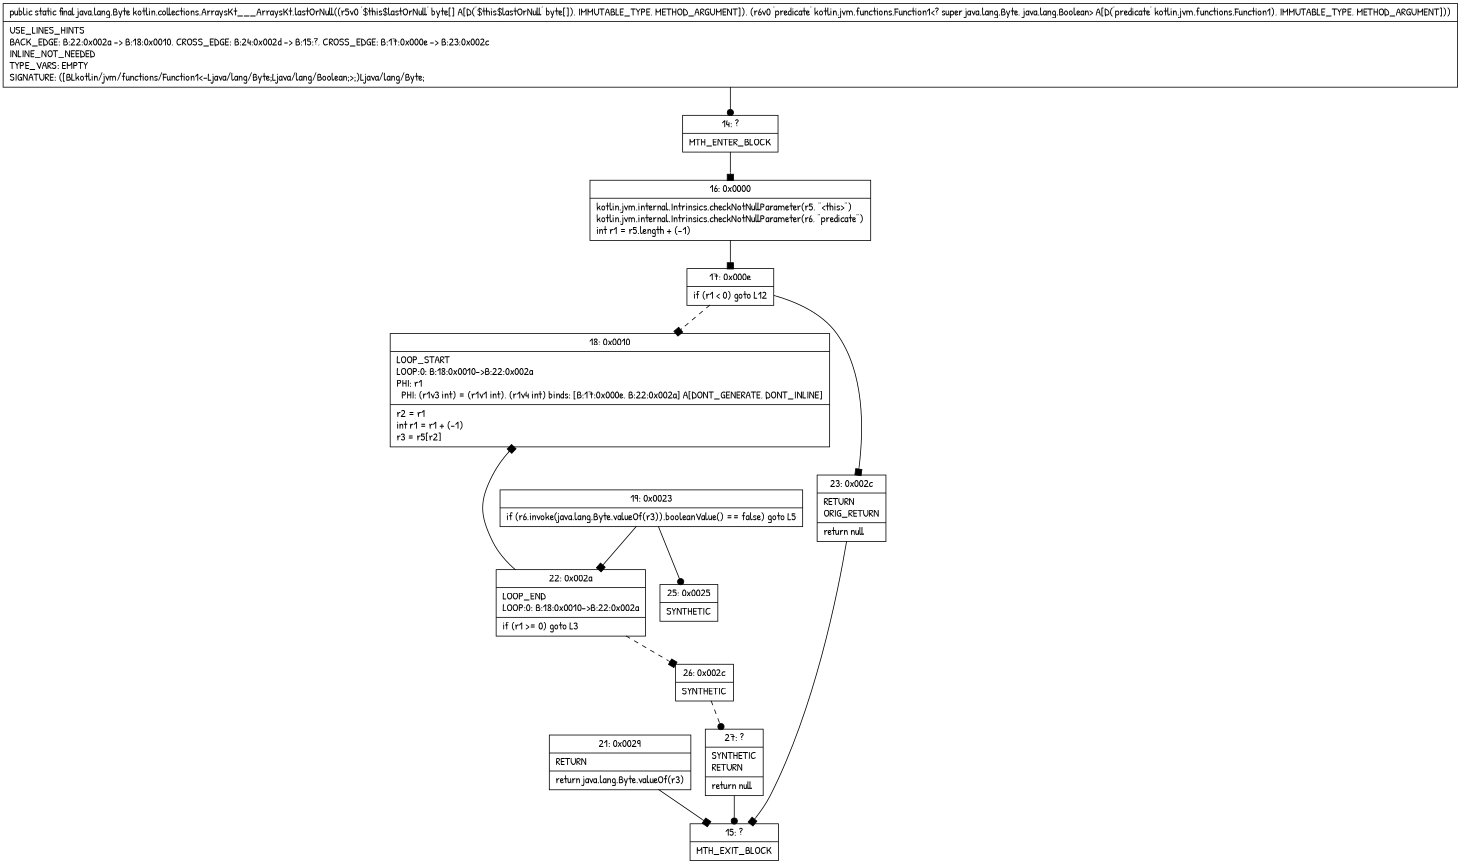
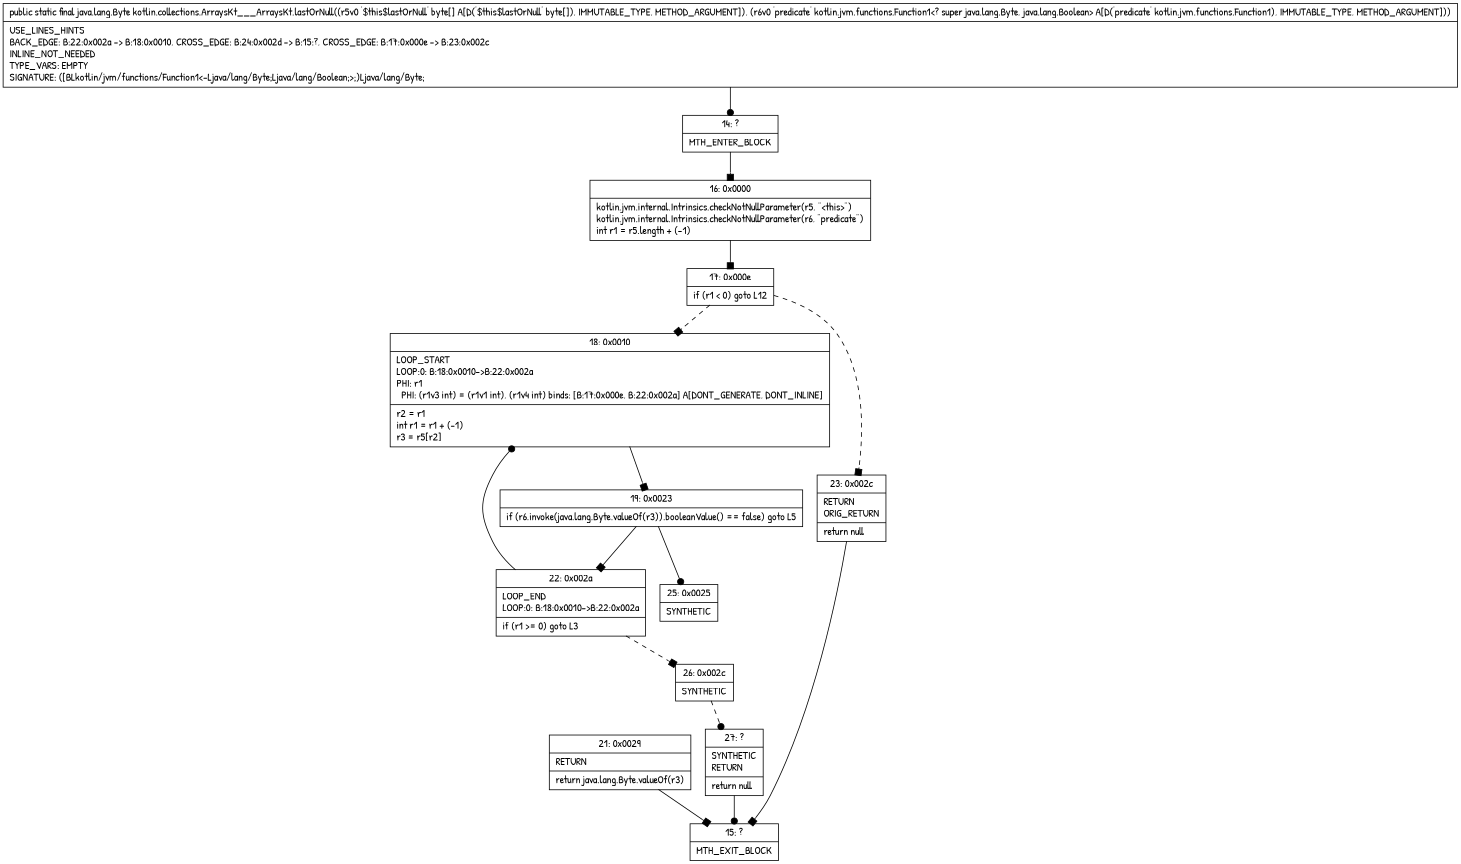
edge "17: 0x000e" -> "23: 0x002c": style solid -> dashed
edge "18: 0x0010" -> "19: 0x0023": added
edge "22: 0x002a" -> "18: 0x0010": arrowhead box -> dot
